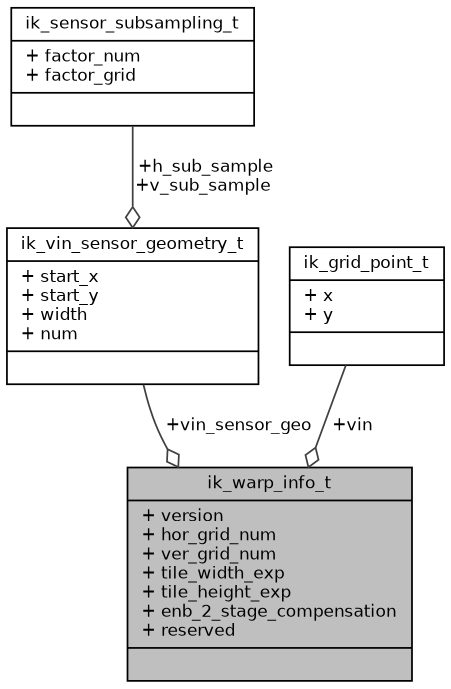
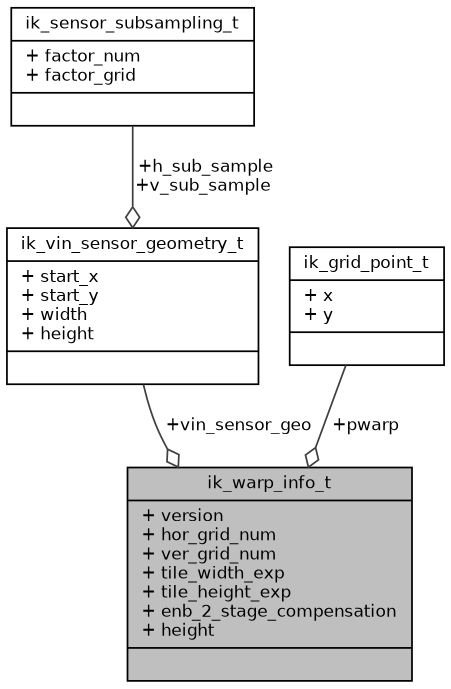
node "ik_vin_sensor_geometry_t": text "+ num" -> "+ height"
edge "ik_grid_point_t" -> "ik_warp_info_t": label " +vin" -> " +pwarp"
node "ik_warp_info_t": text "+ reserved" -> "+ height"
